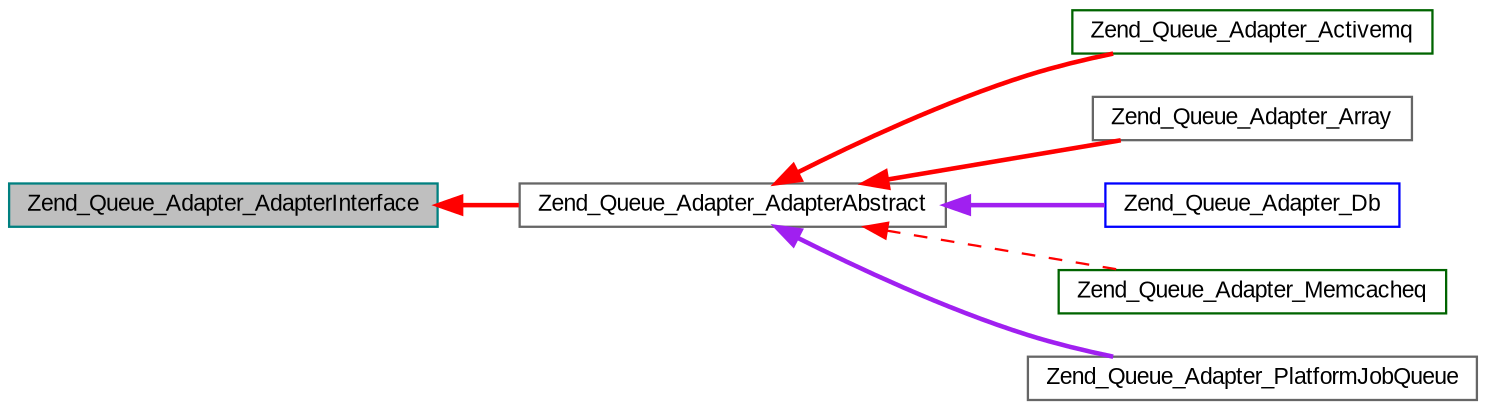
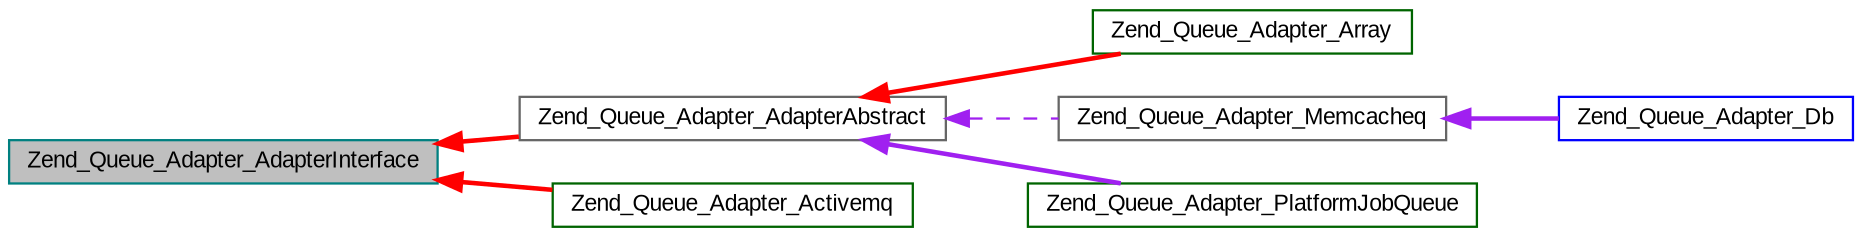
edge "Zend_Queue_Adapter_Activemq" -> "Zend_Queue_Adapter_AdapterAbstract": now "Zend_Queue_Adapter_Activemq" -> "Zend_Queue_Adapter_AdapterInterface"
node "Zend_Queue_Adapter_Array": color gray40 -> darkgreen
edge "Zend_Queue_Adapter_Db" -> "Zend_Queue_Adapter_AdapterAbstract": now "Zend_Queue_Adapter_Db" -> "Zend_Queue_Adapter_Memcacheq"
edge "Zend_Queue_Adapter_Memcacheq" -> "Zend_Queue_Adapter_AdapterAbstract": color red -> purple
node "Zend_Queue_Adapter_Memcacheq": color darkgreen -> gray40
node "Zend_Queue_Adapter_PlatformJobQueue": color gray40 -> darkgreen
